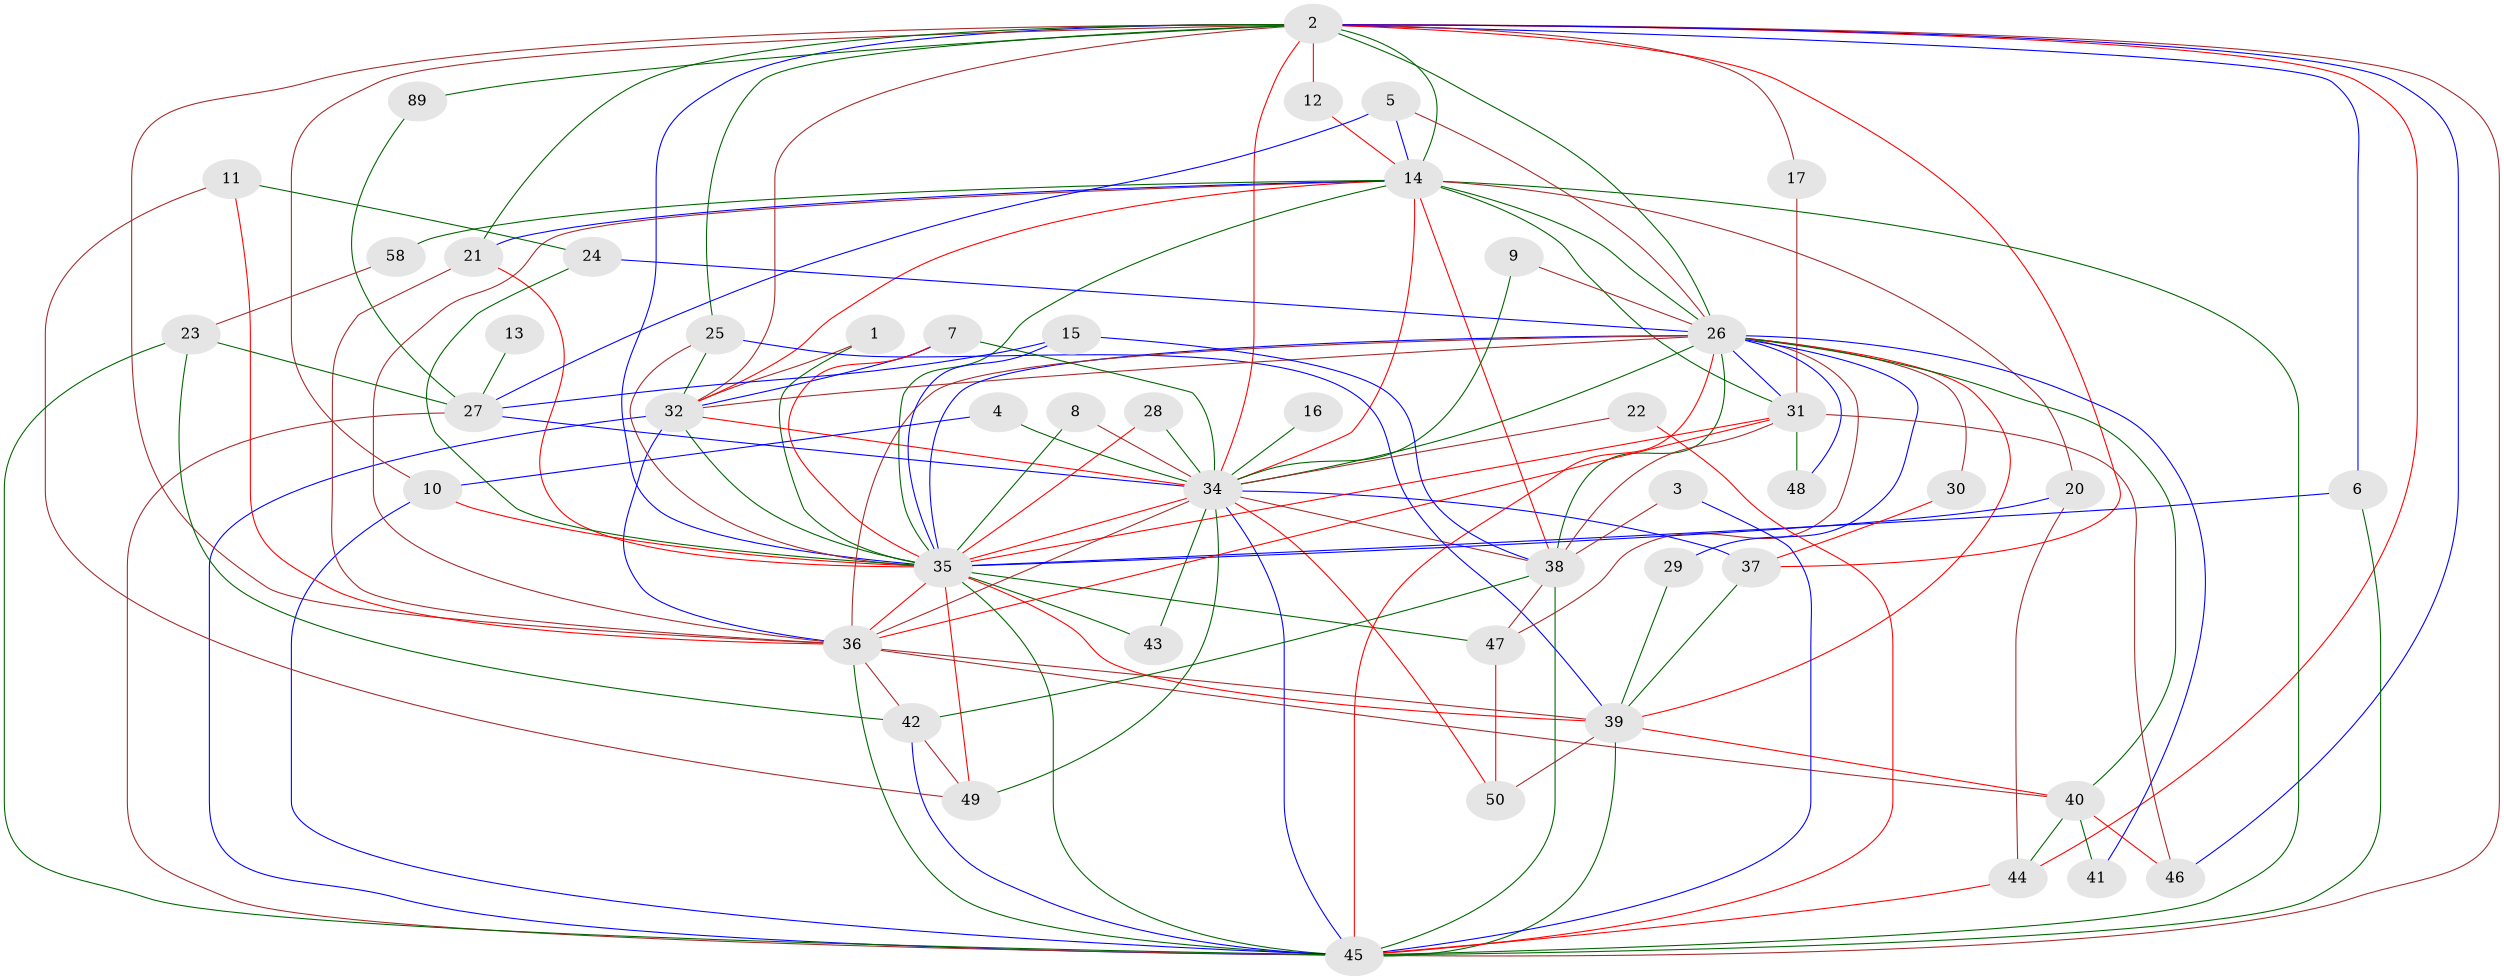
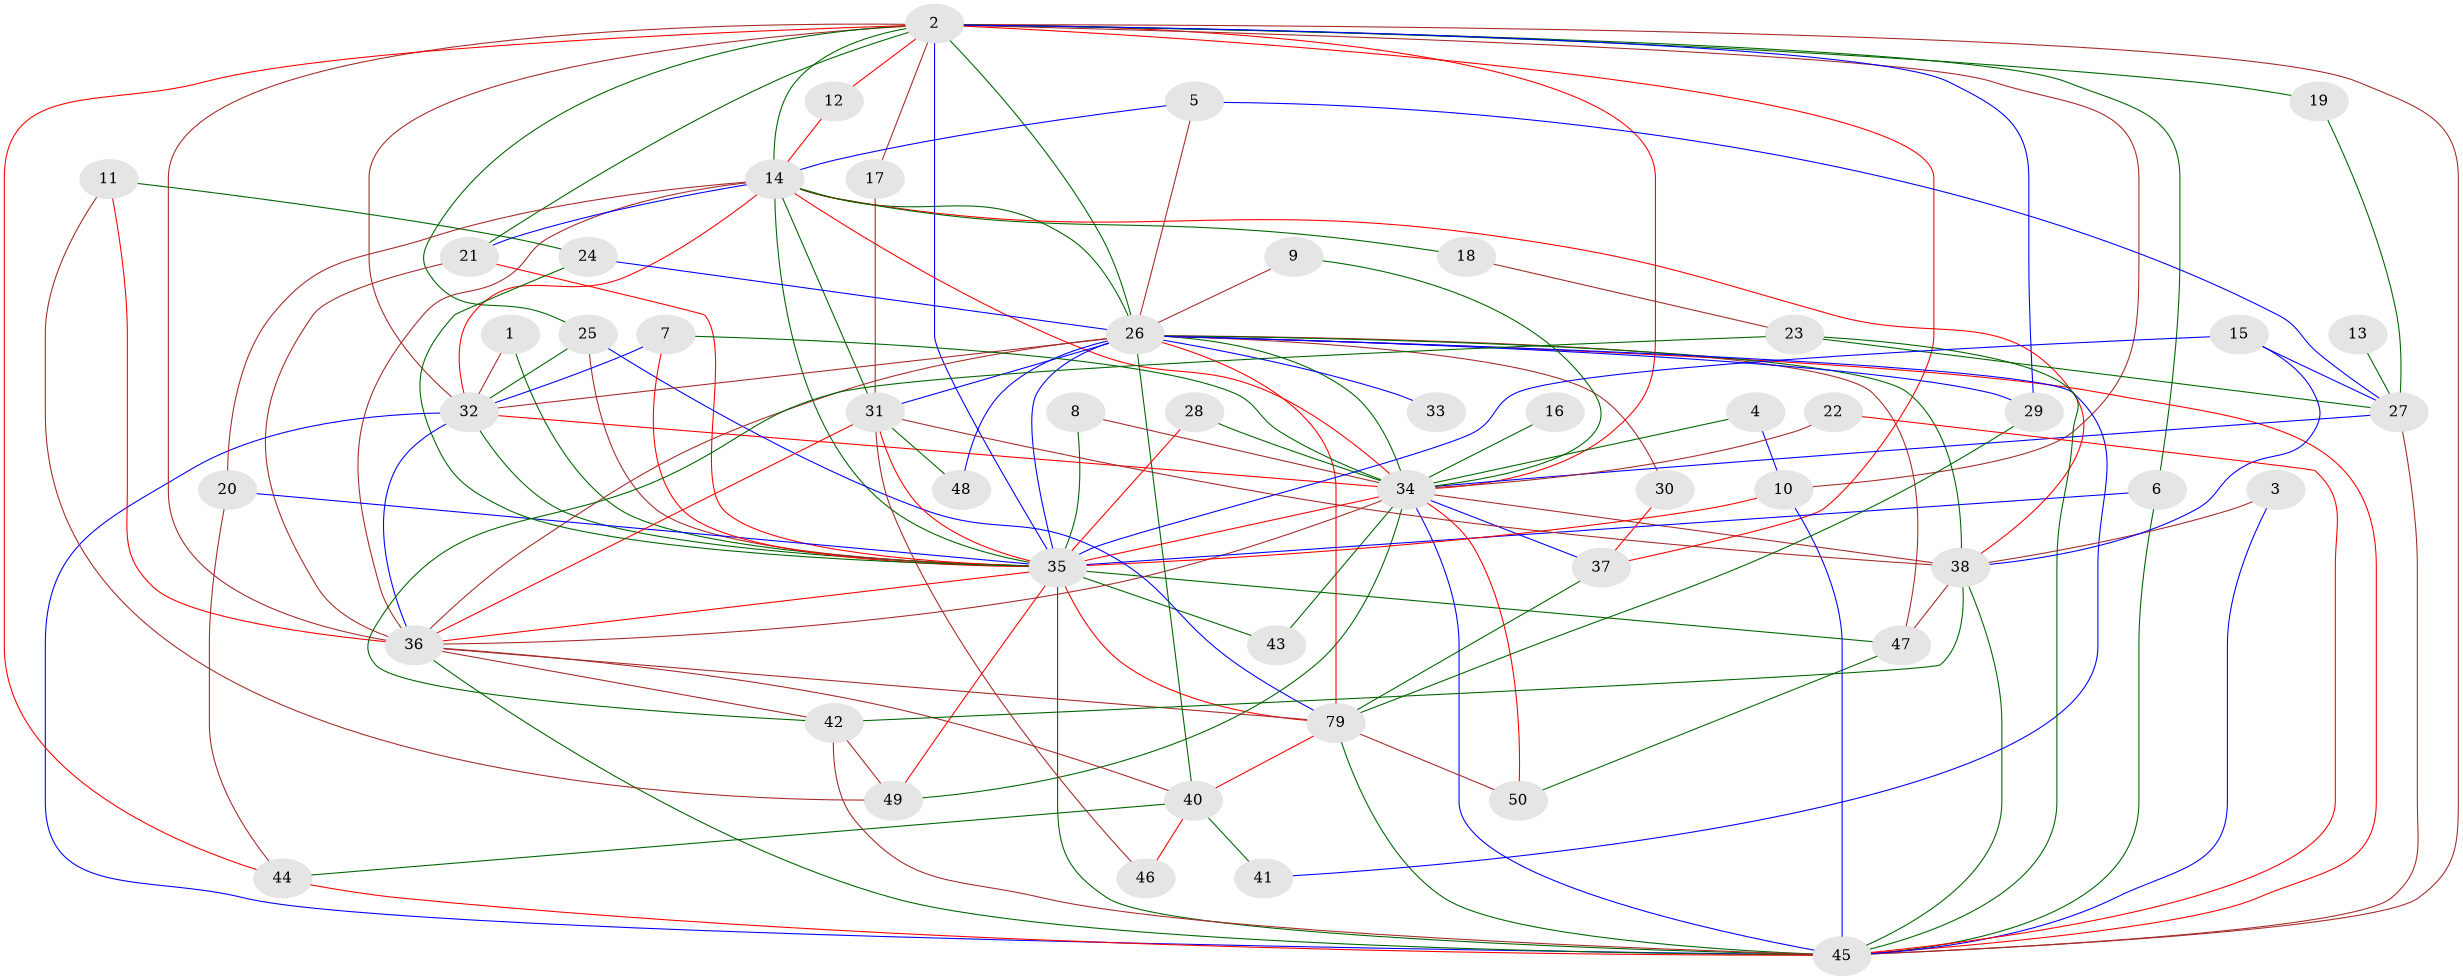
edge "2" -- "6": color blue -> darkgreen
edge "2" -- "46": now "2" -- "29"
node "89": label "89" -> "19"
node "58": label "58" -> "18"
node "33": added
edge "14" -- "45": removed
edge "47" -- "50": color red -> darkgreen
node "39": label "39" -> "79"
edge "42" -- "45": color blue -> brown
